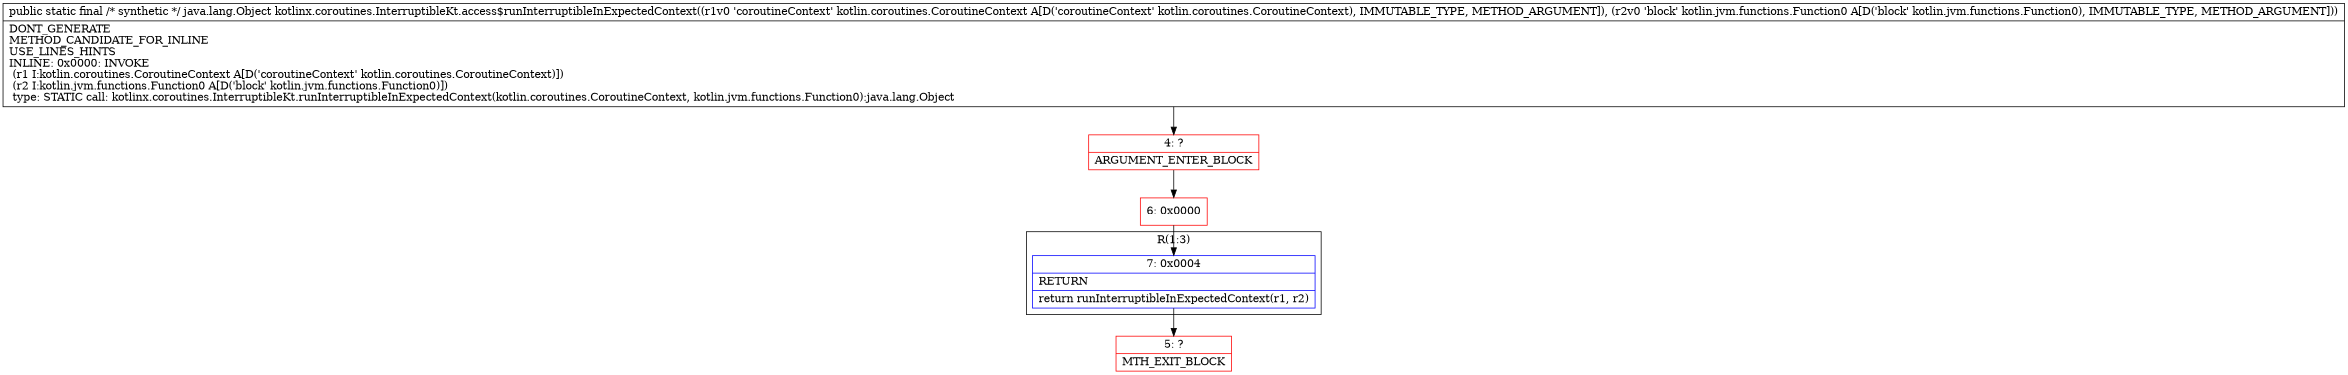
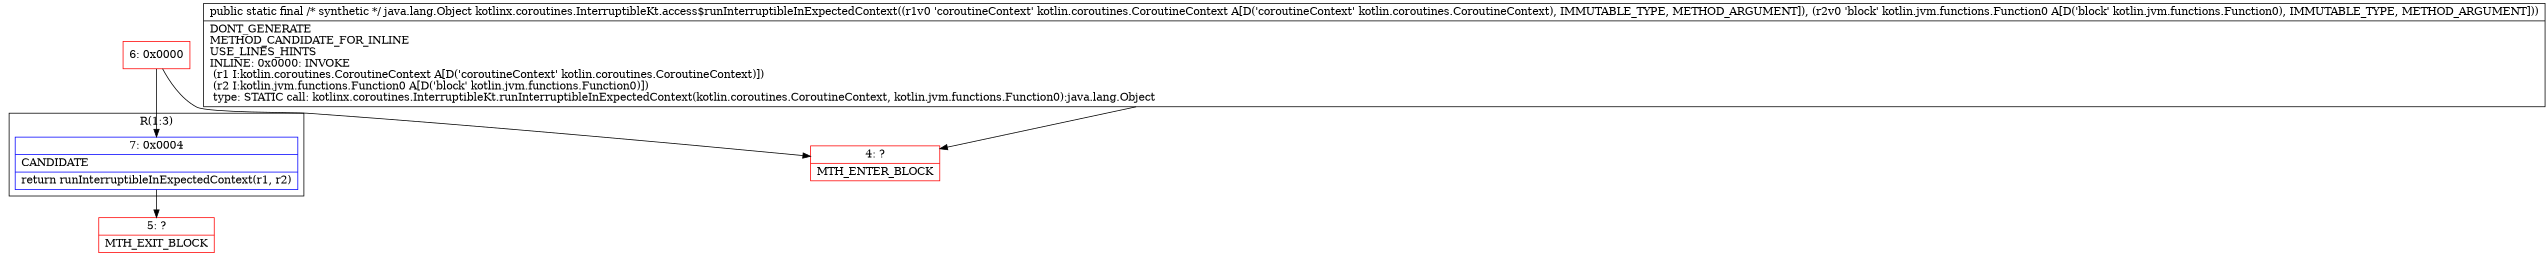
node "4: ?": text "ARGUMENT_ENTER_BLOCK" -> "MTH_ENTER_BLOCK"
edge "4: ?" -> "6: 0x0000": reversed
node "7: 0x0004": text "RETURN" -> "CANDIDATE"
